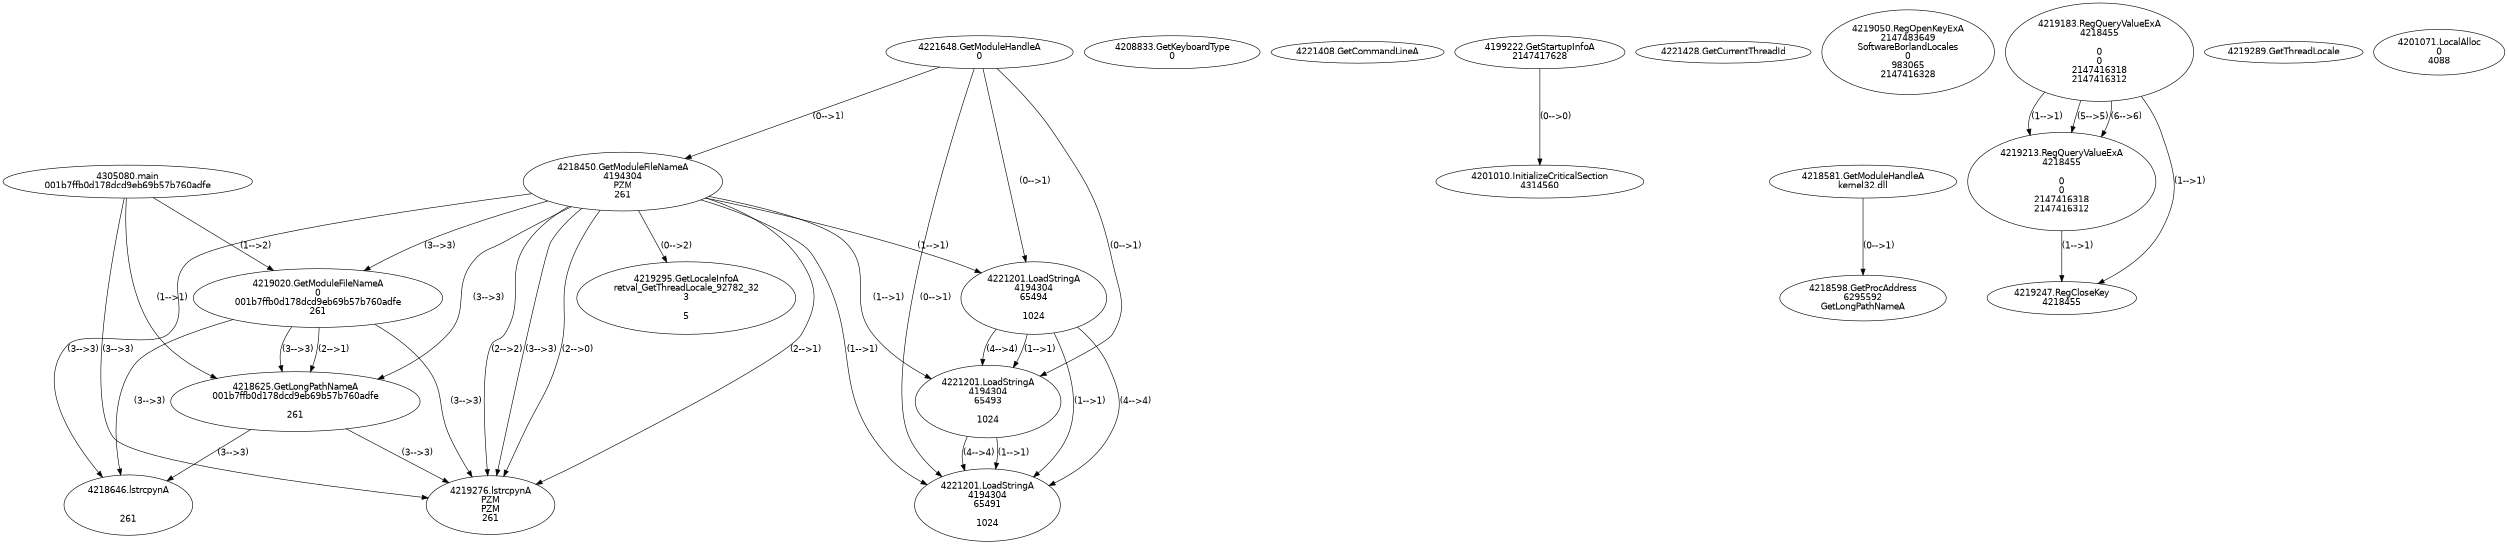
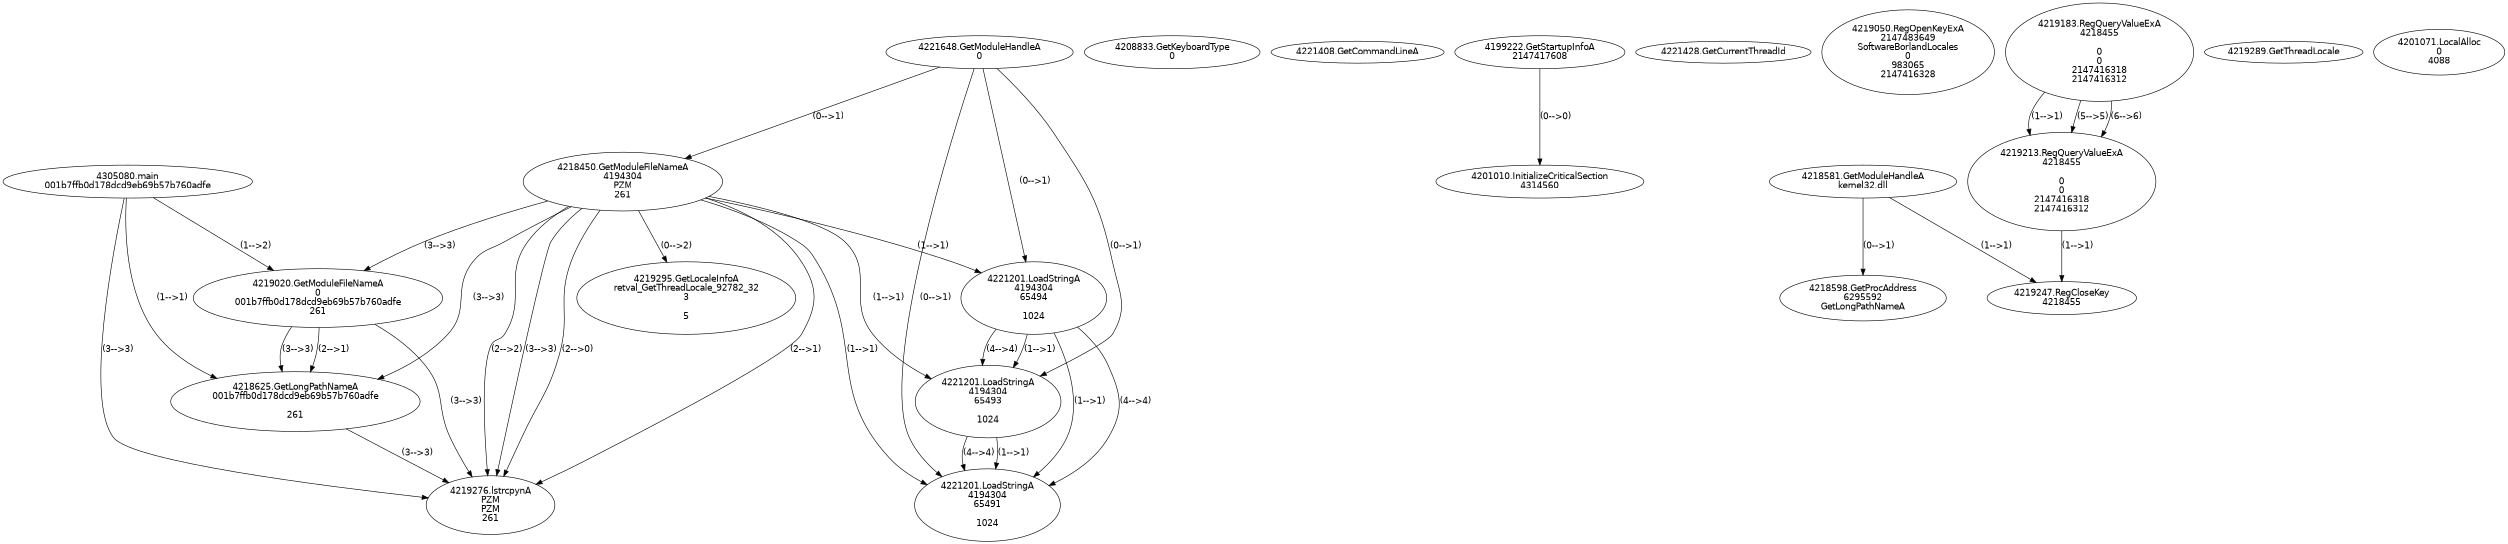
node "4199222.GetStartupInfoA 2147417628": label "4199222.GetStartupInfoA 2147417628" -> "4199222.GetStartupInfoA 2147417608"
edge "4219183.RegQueryValueExA 4218455 0 0 2147416318 2147416312" -> "4219247.RegCloseKey 4218455": now "4218581.GetModuleHandleA kernel32.dll" -> "4219247.RegCloseKey 4218455"
node "4218646.lstrcpynA 261": removed
